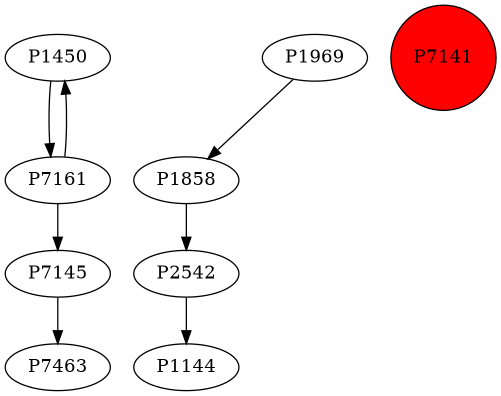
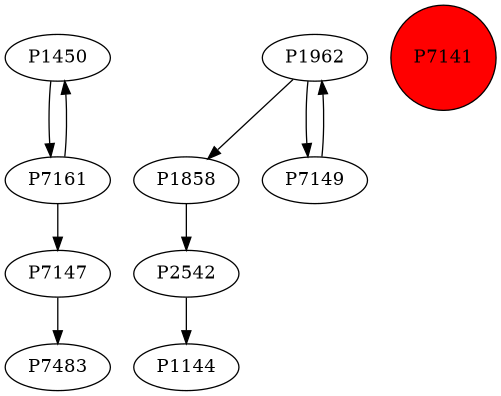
node "P1969": label "P1969" -> "P1962"
node "P7149": added
node "P7145": label "P7145" -> "P7147"
node "P7463": label "P7463" -> "P7483"
